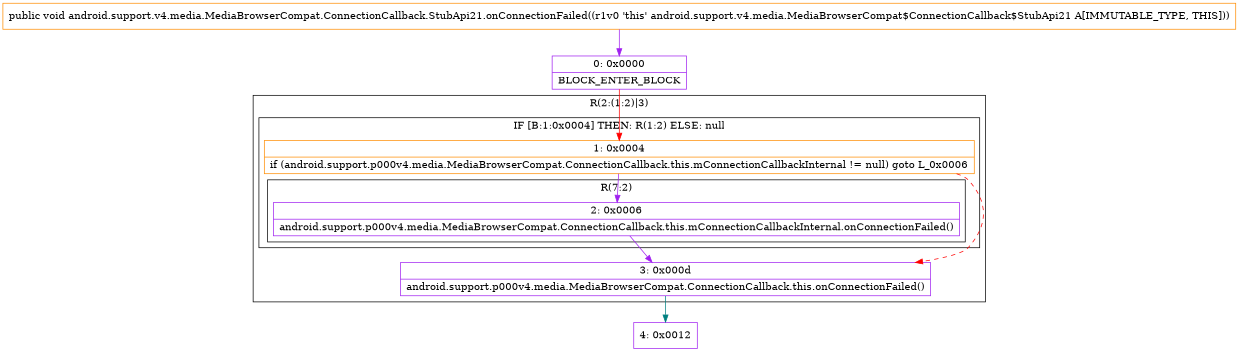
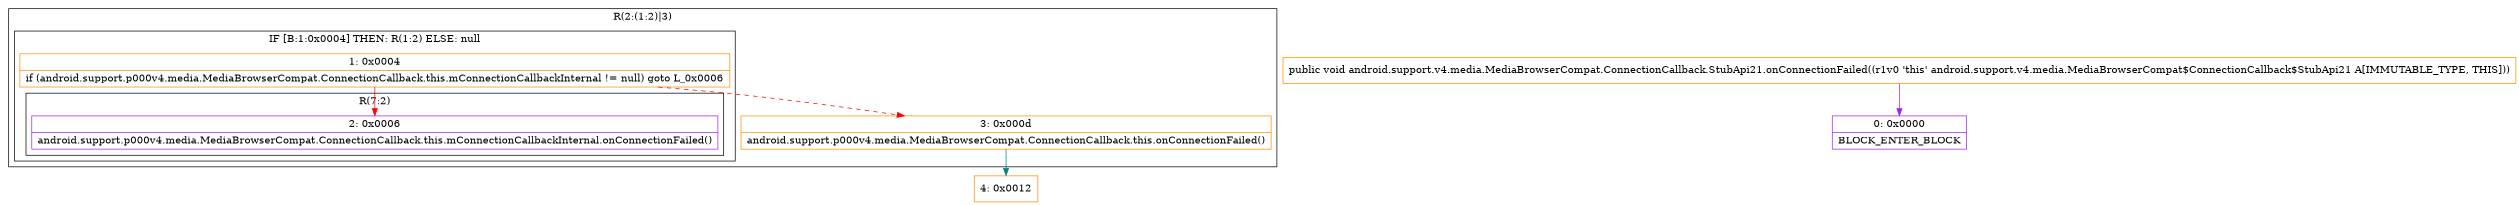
edge "0: 0x0000" -> "1: 0x0004": removed
edge "1: 0x0004" -> "2: 0x0006": color purple -> red
edge "2: 0x0006" -> "3: 0x000d": removed
node "3: 0x000d": color purple -> darkorange
node "4: 0x0012": color purple -> darkorange
